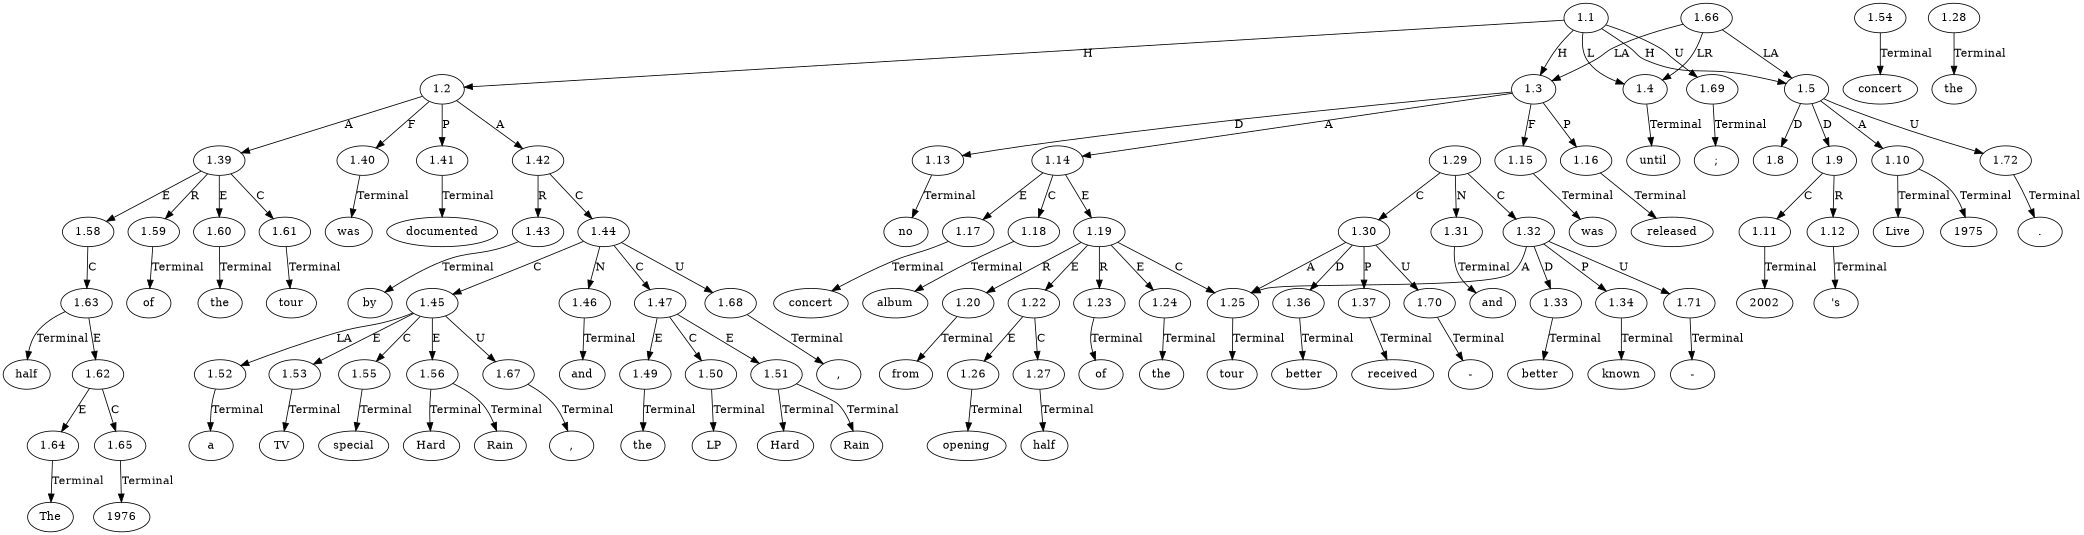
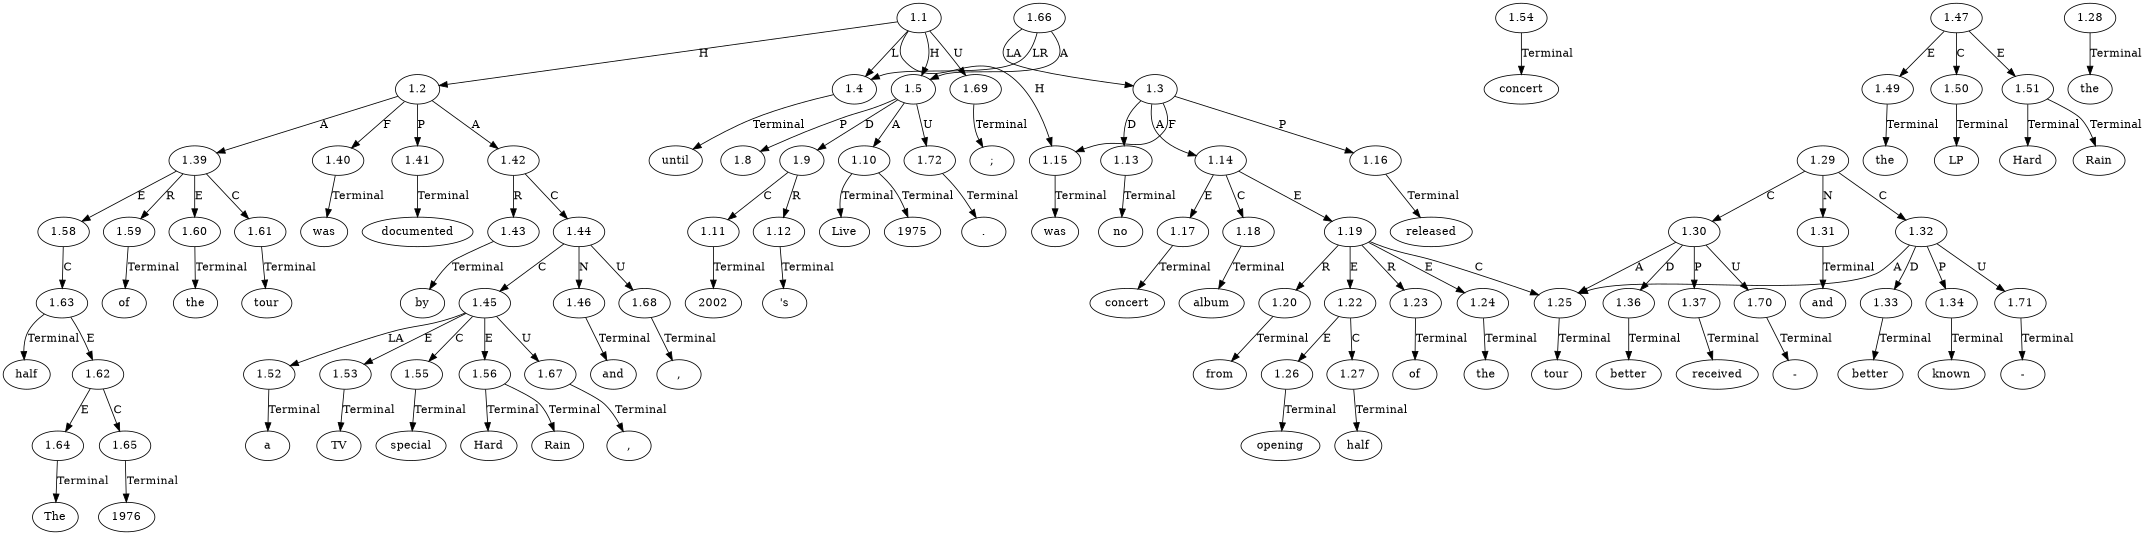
edge "1.1" -> "1.3": now "1.1" -> "1.15"
edge "1.66" -> "1.5": label "LA" -> "A"
edge "1.5" -> "1.8": label "D" -> "P"
edge "1.44" -> "1.47": removed, label "C"
